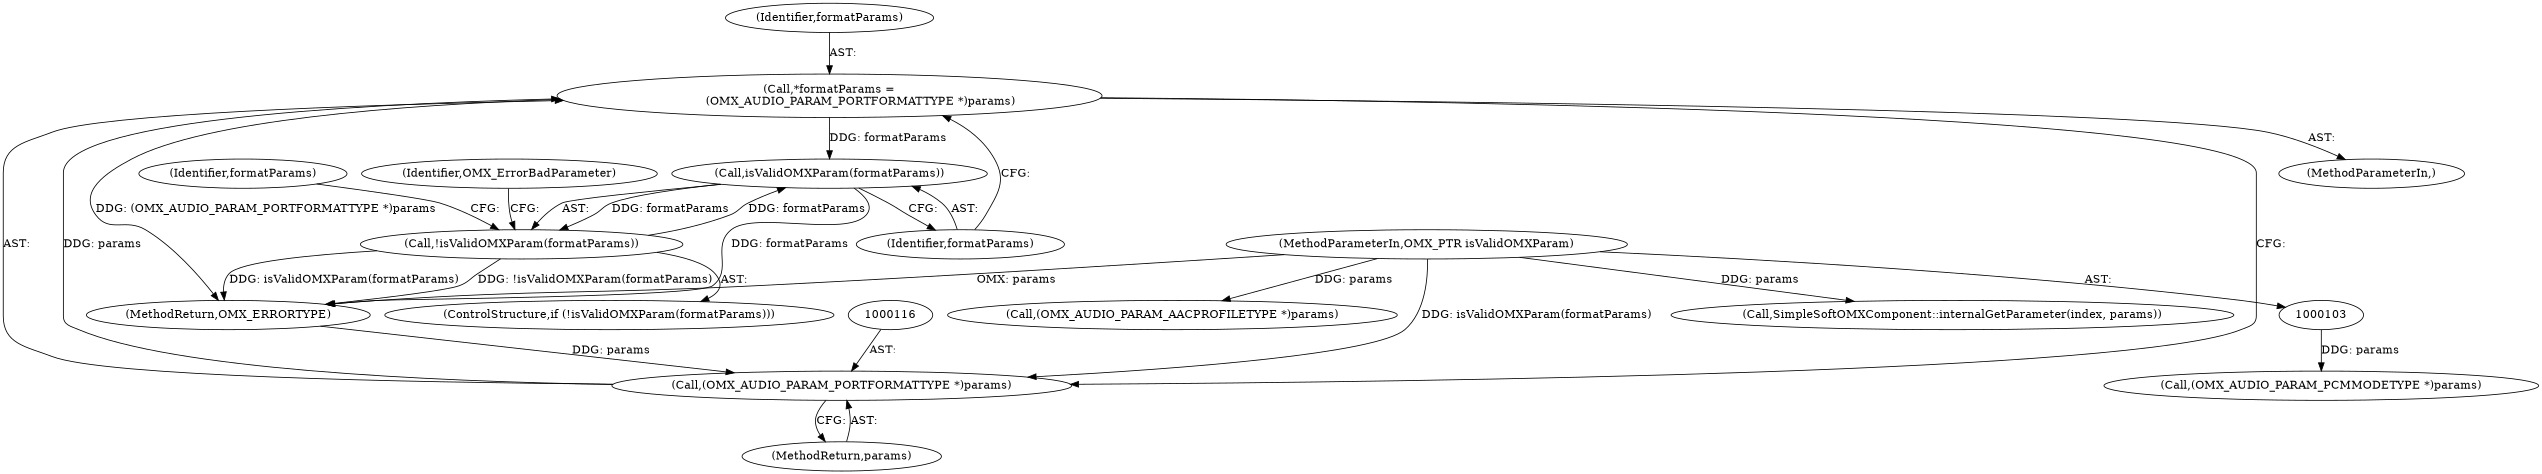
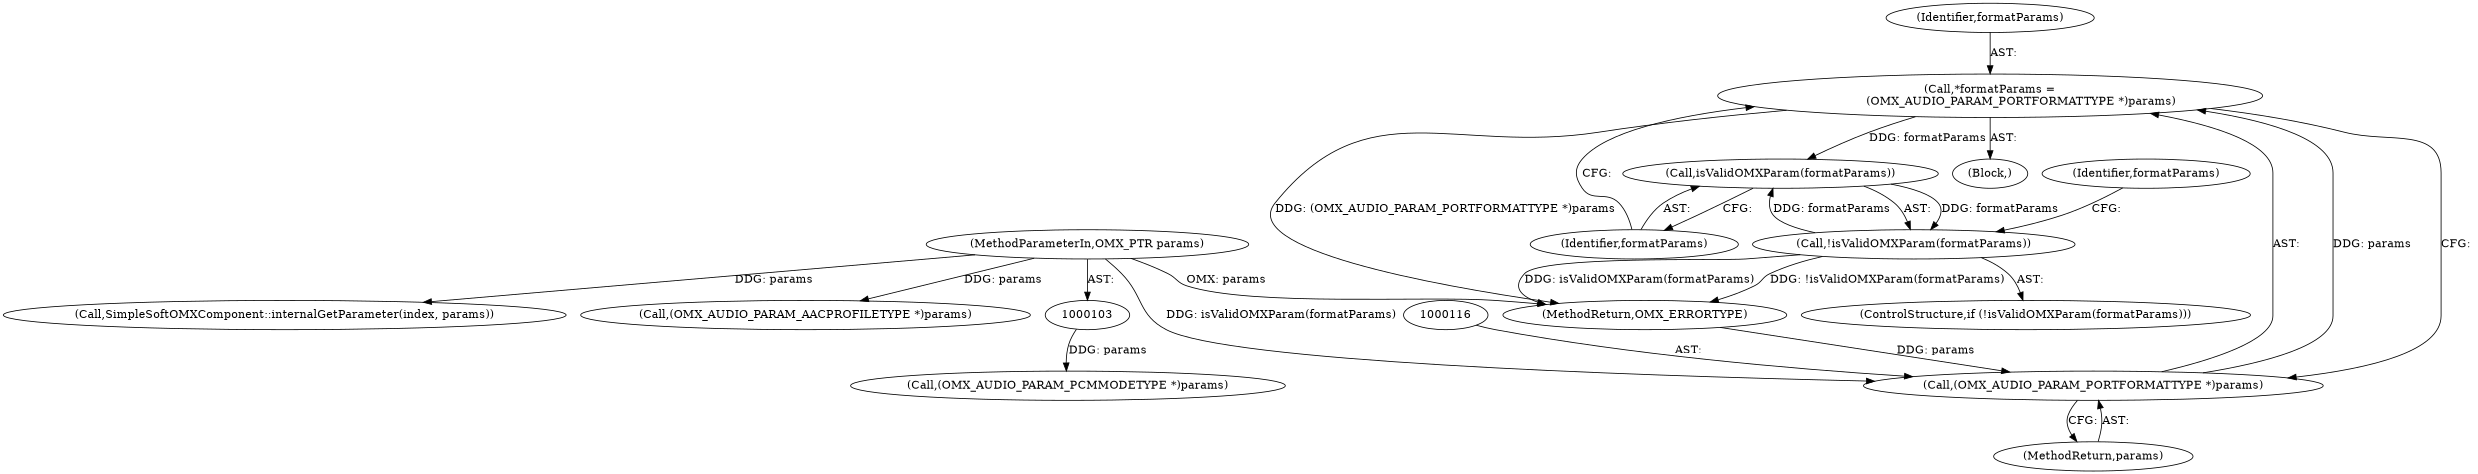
node "(Identifier,OMX_ErrorBadParameter)": removed
node "(MethodParameterIn,)": label "(MethodParameterIn,)" -> "(Block,)"
node "(MethodParameterIn,OMX_PTR isValidOMXParam)": label "(MethodParameterIn,OMX_PTR isValidOMXParam)" -> "(MethodParameterIn,OMX_PTR params)"
edge "(Call,isValidOMXParam(formatParams))" -> "(MethodReturn,OMX_ERRORTYPE)": removed, label "DDG: formatParams"
